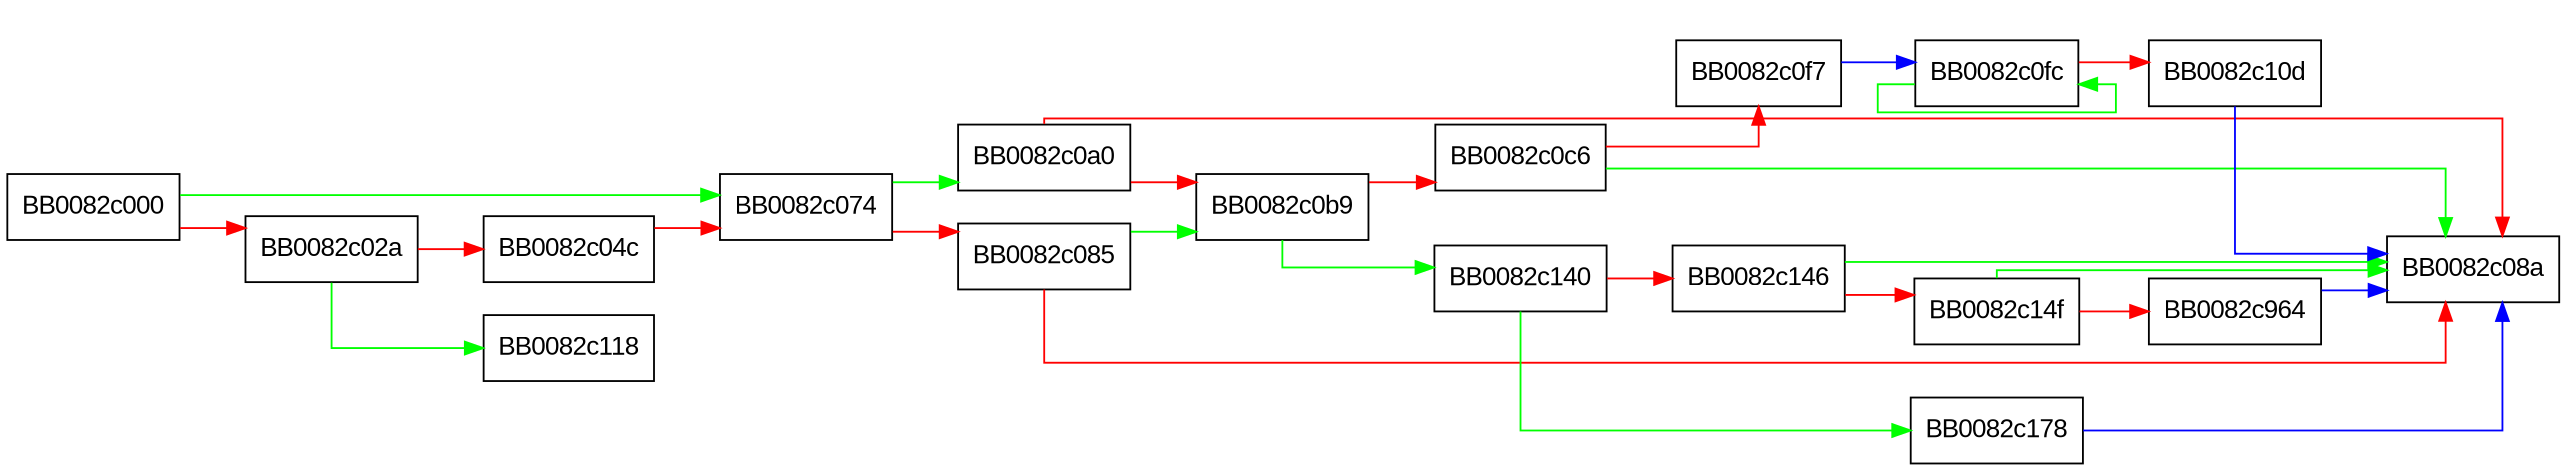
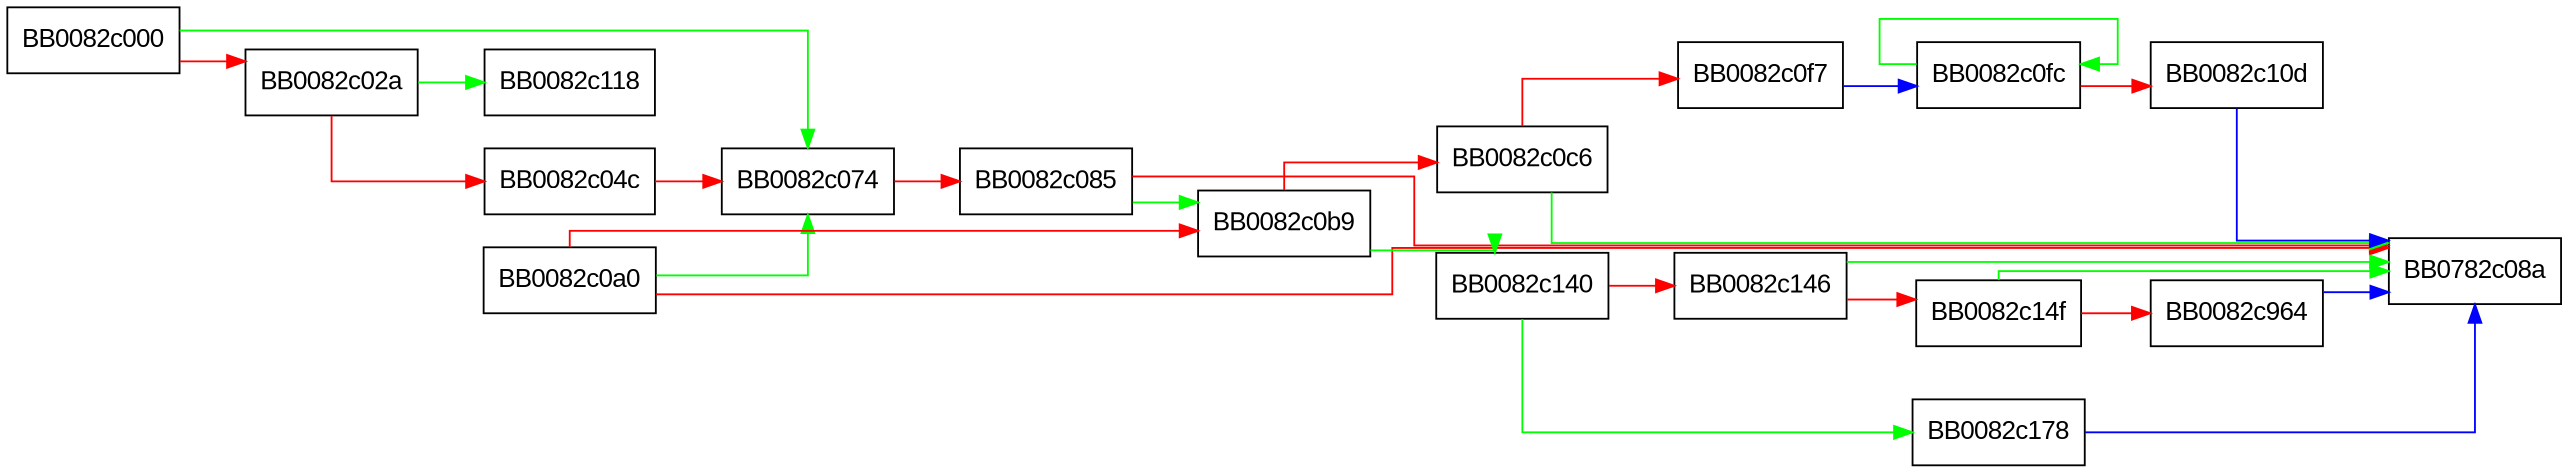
edge "BB0082c074" -> "BB0082c0a0": reversed
node "BB0082c08a": label "BB0082c08a" -> "BB0782c08a"
